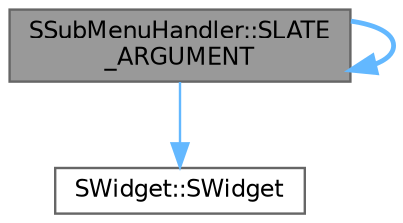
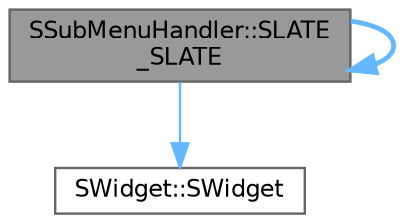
node "SSubMenuHandler::SLATE _ARGUMENT": label "SSubMenuHandler::SLATE _ARGUMENT" -> "SSubMenuHandler::SLATE _SLATE"
